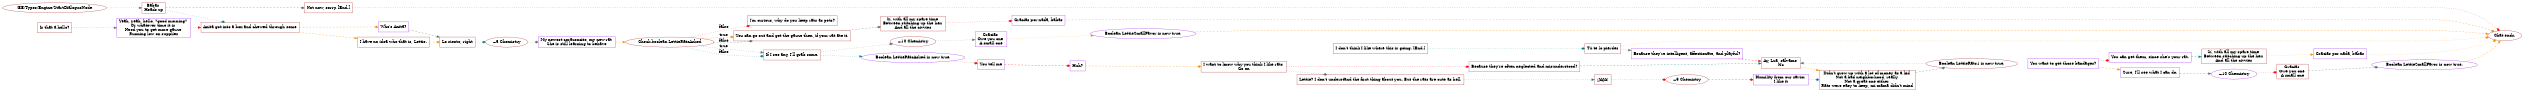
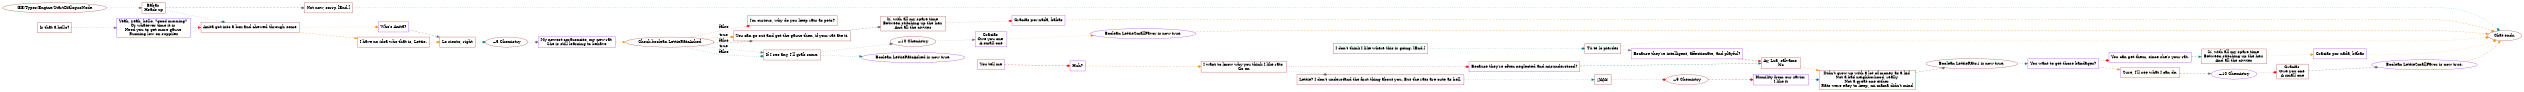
edge "Not now, sorry. [End.]" -> "Chat ends.": color red -> teal
edge "Anita got into a box and chewed through some" -> "Who's Anita?": style dashed -> dotted
edge "Boolean LettieRatsAsked is now true." -> "You tell me": removed
edge "Boolean LettieRats1 is now true." -> "Ay, Lua, sálvame No": now "Boolean LettieRats1 is now true." -> "You want to get those bandages?"
